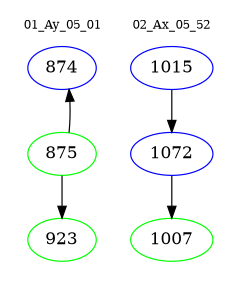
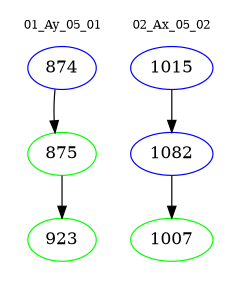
cluster "02_Ax_05_52": label "02_Ax_05_52" -> "02_Ax_05_02"
edge "875" -> "874": reversed
node "1072": label "1072" -> "1082"
